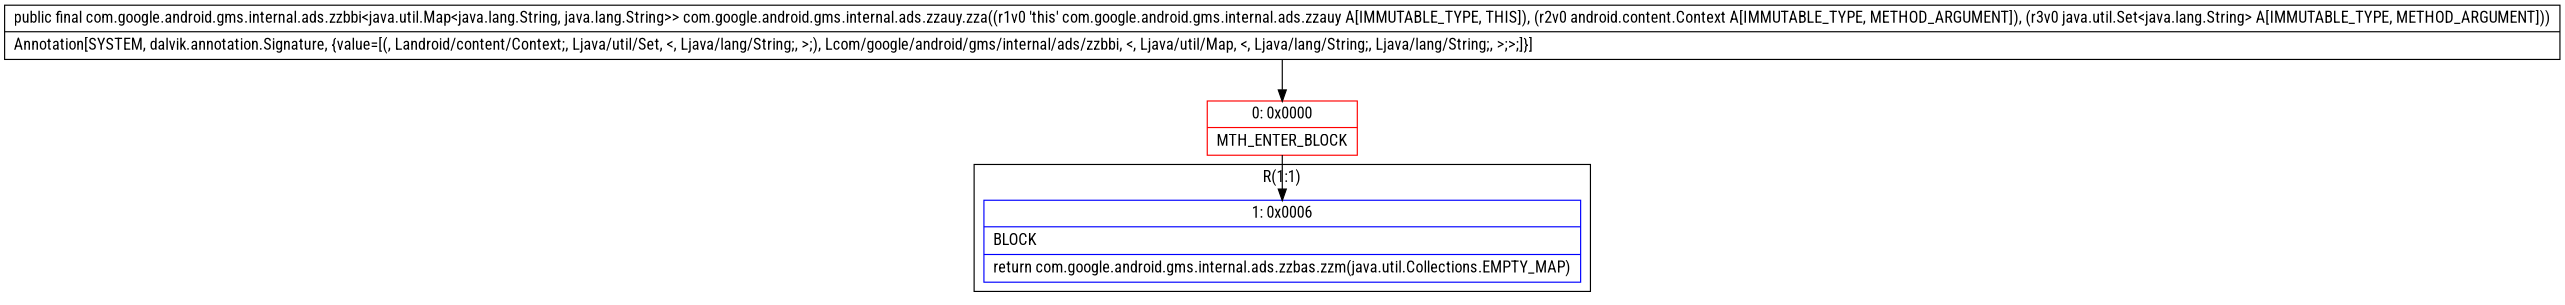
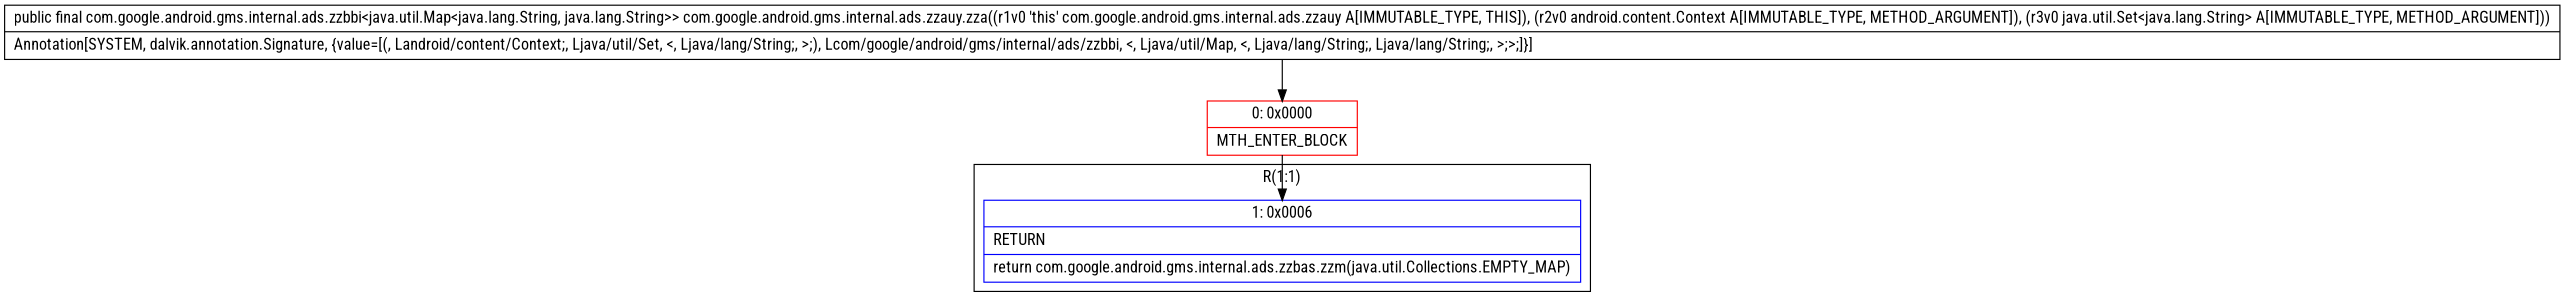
node "1: 0x0006": text "BLOCK" -> "RETURN"
